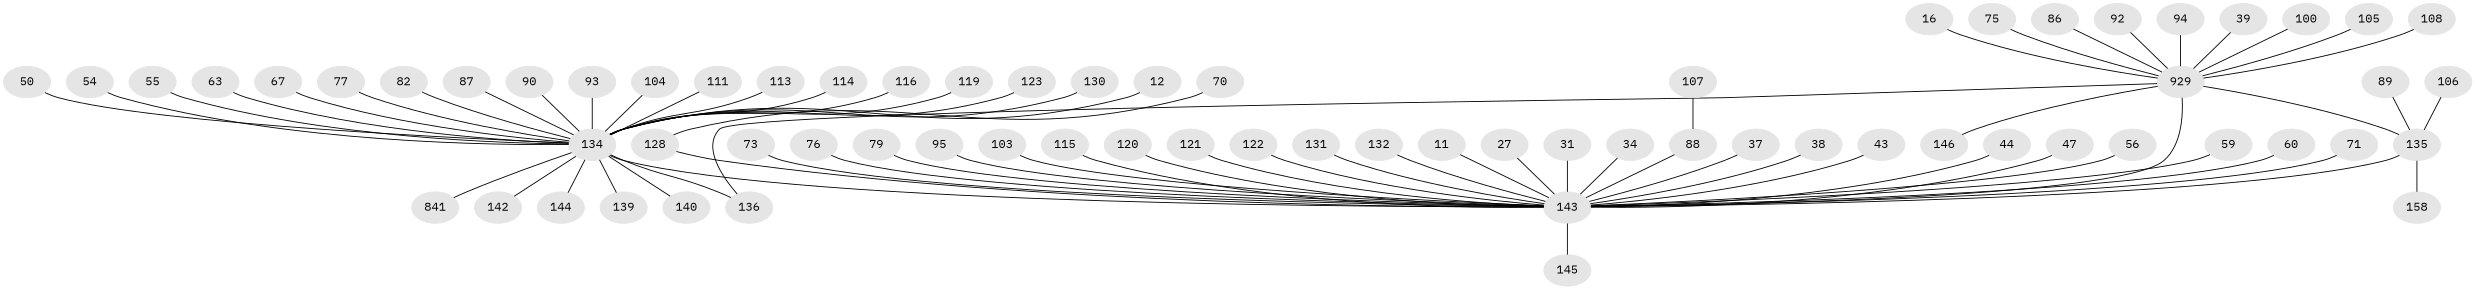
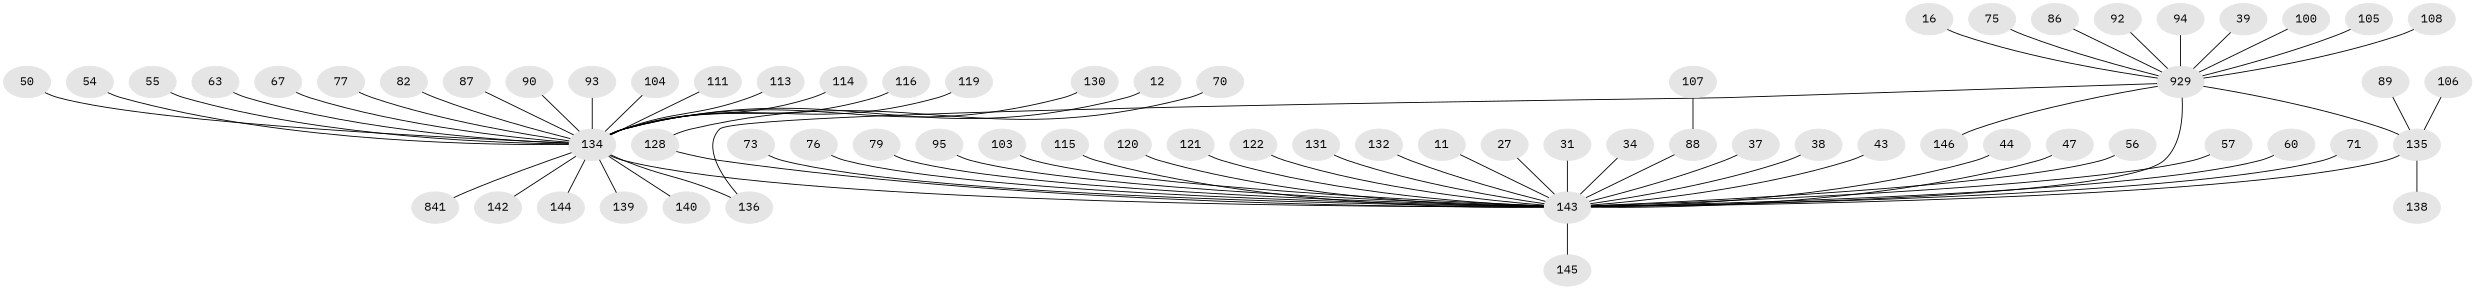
node "123": removed
node "59": label "59" -> "57"
node "158": label "158" -> "138"
